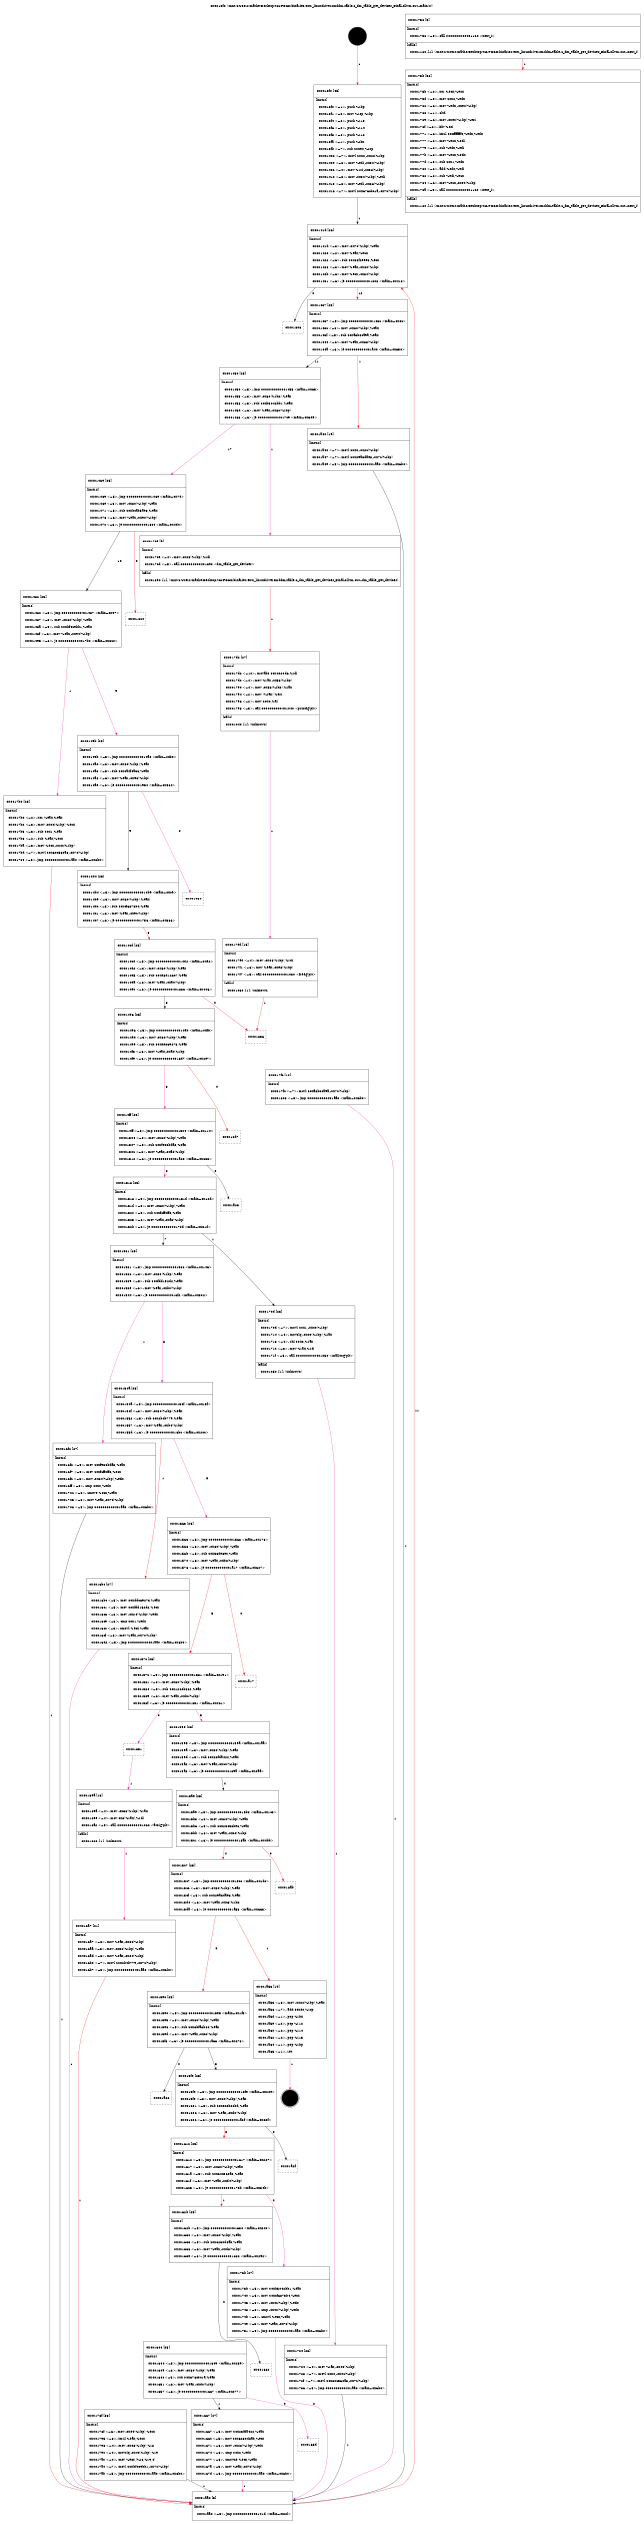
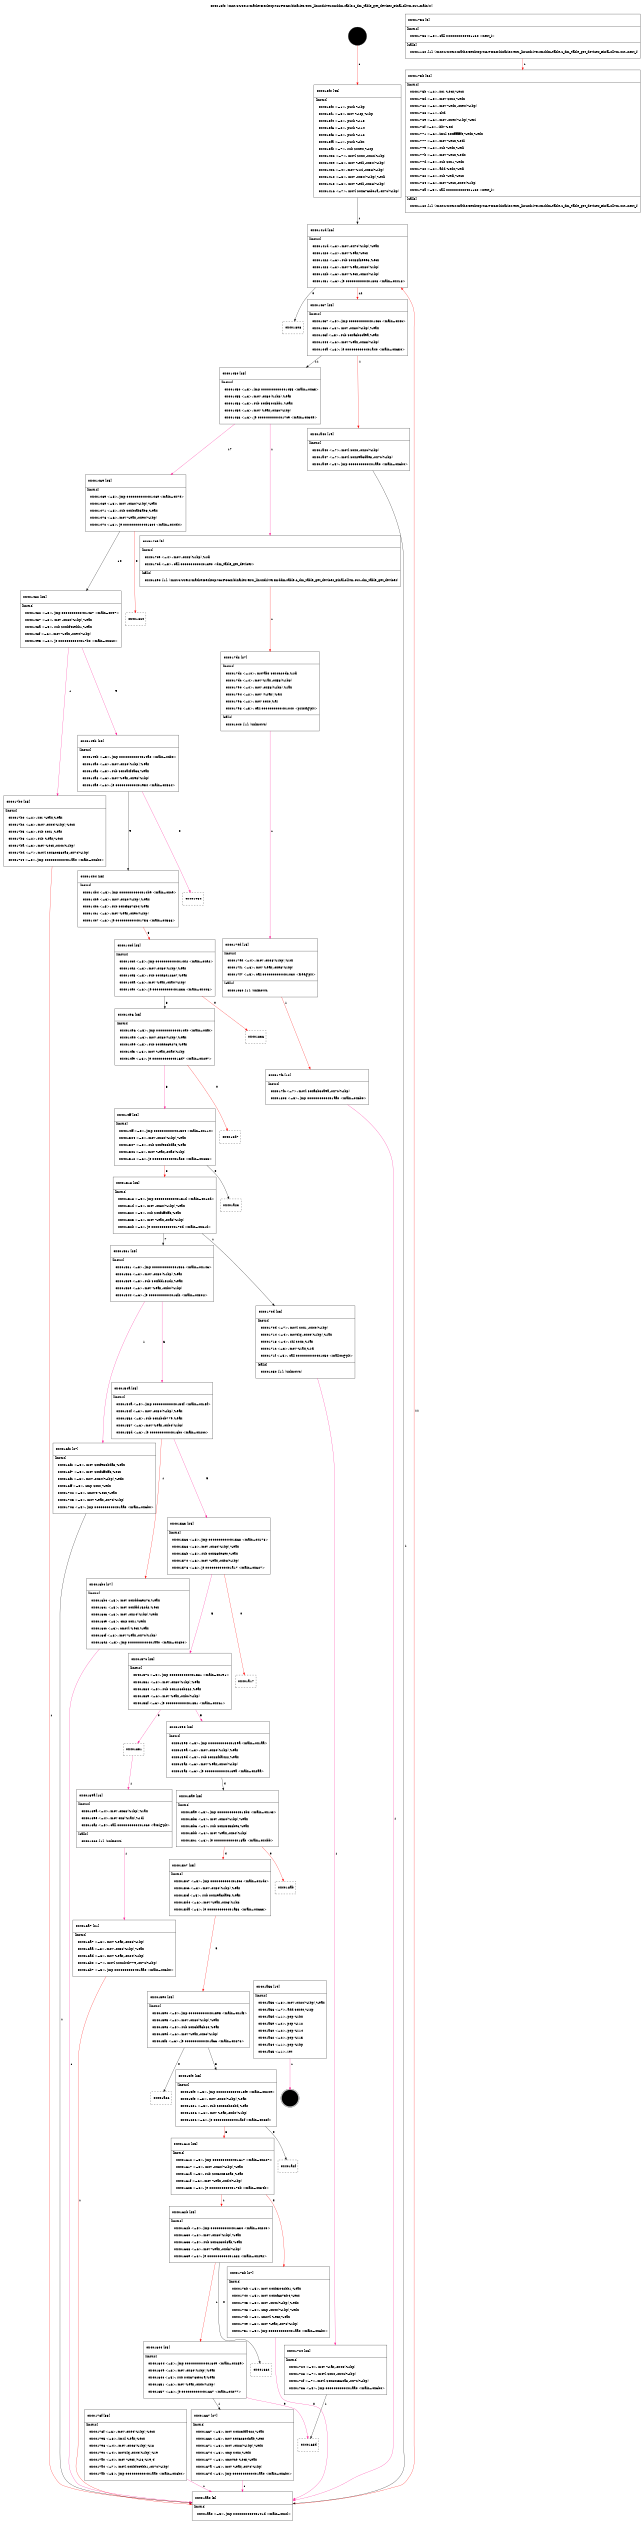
edge "0x4017ed [15]" -> "0x401836": now "0x4017ed [15]" -> "0x4017fc [12]"
edge "0x4014ff [25]" -> "0x401518 [25]": color deeppink -> red
edge "0x401563 [25]" -> "0x40157c [25]": color red -> deeppink
edge "0x4015c7 [25]" -> "0x401a53 [19]": removed, label "1"
edge "0x401612 [25]" -> "0x40173b [27]": color deeppink -> red
edge "0x40162b [25]" -> "0x401644 [25]": added, label "1"
edge "0x401724 [23]" -> "0x401aa0 [5]": now "0x401724 [23]" -> "0x40165d"
edge "0x40178f [33]" -> "0x401aa0 [5]": color black -> deeppink
